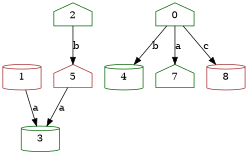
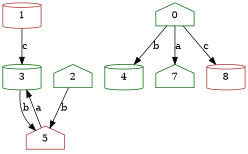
edge "1" -> "3": label "a" -> "c"
edge "3" -> "5": added, label "b"
